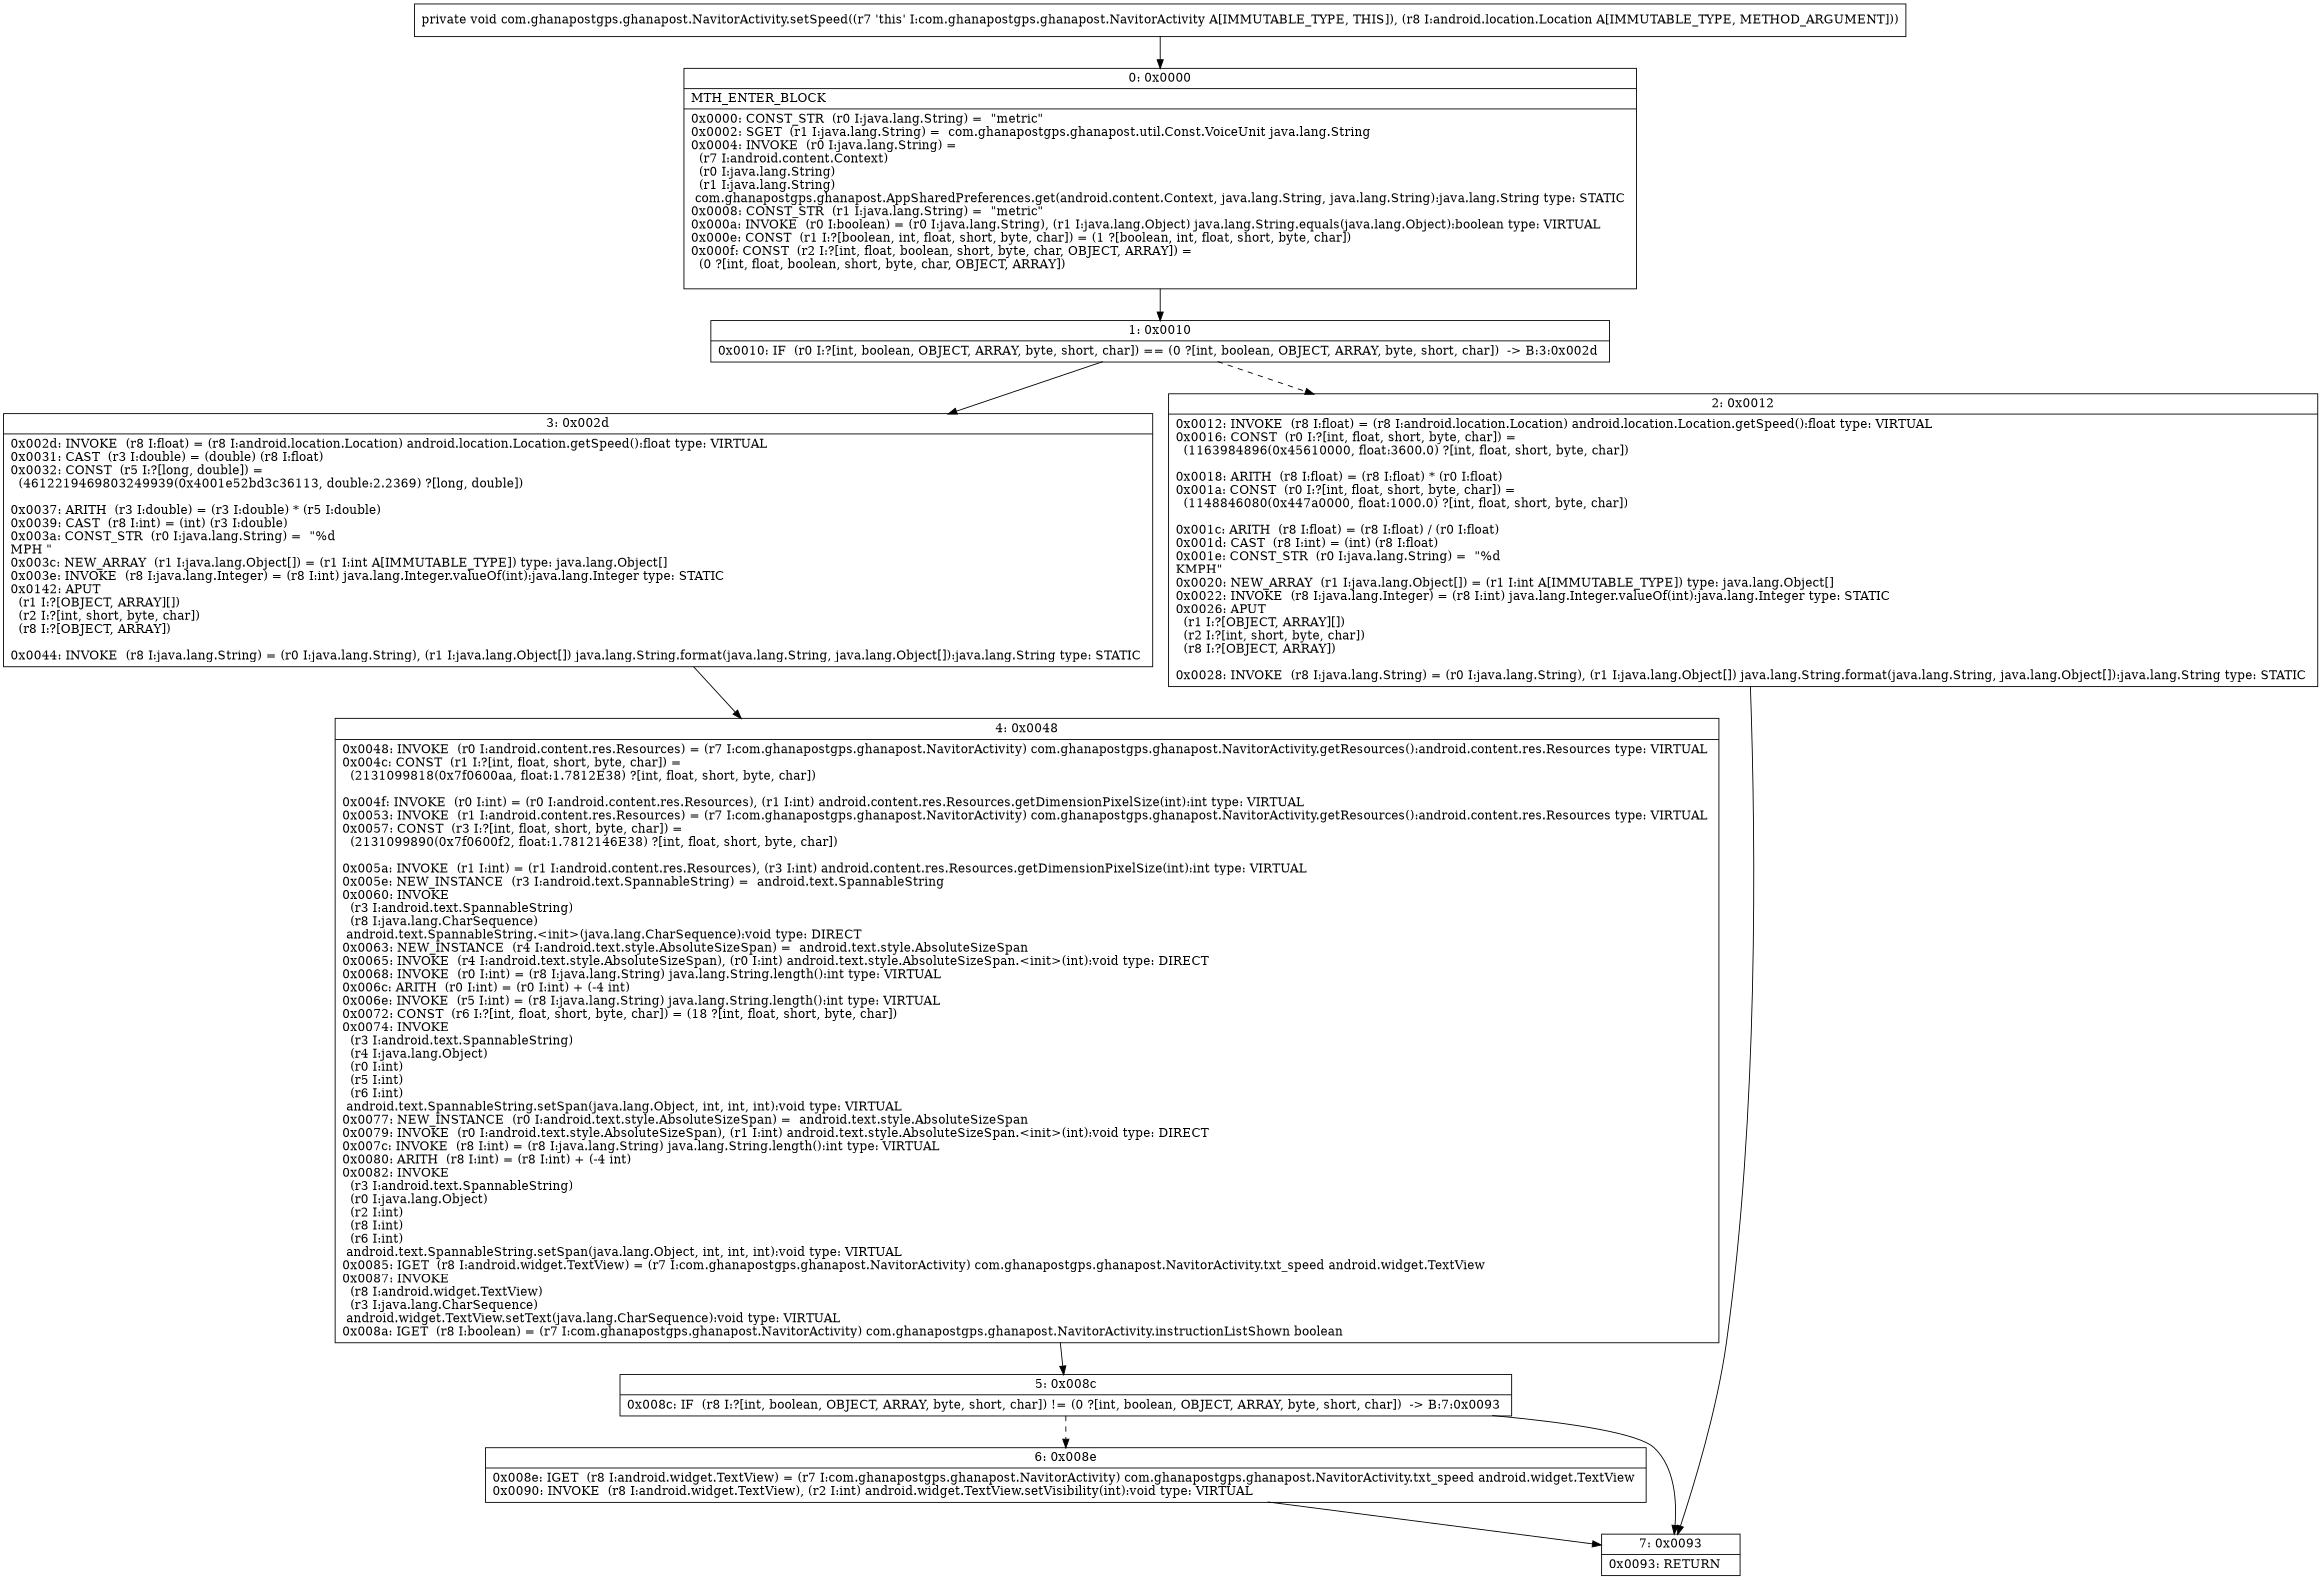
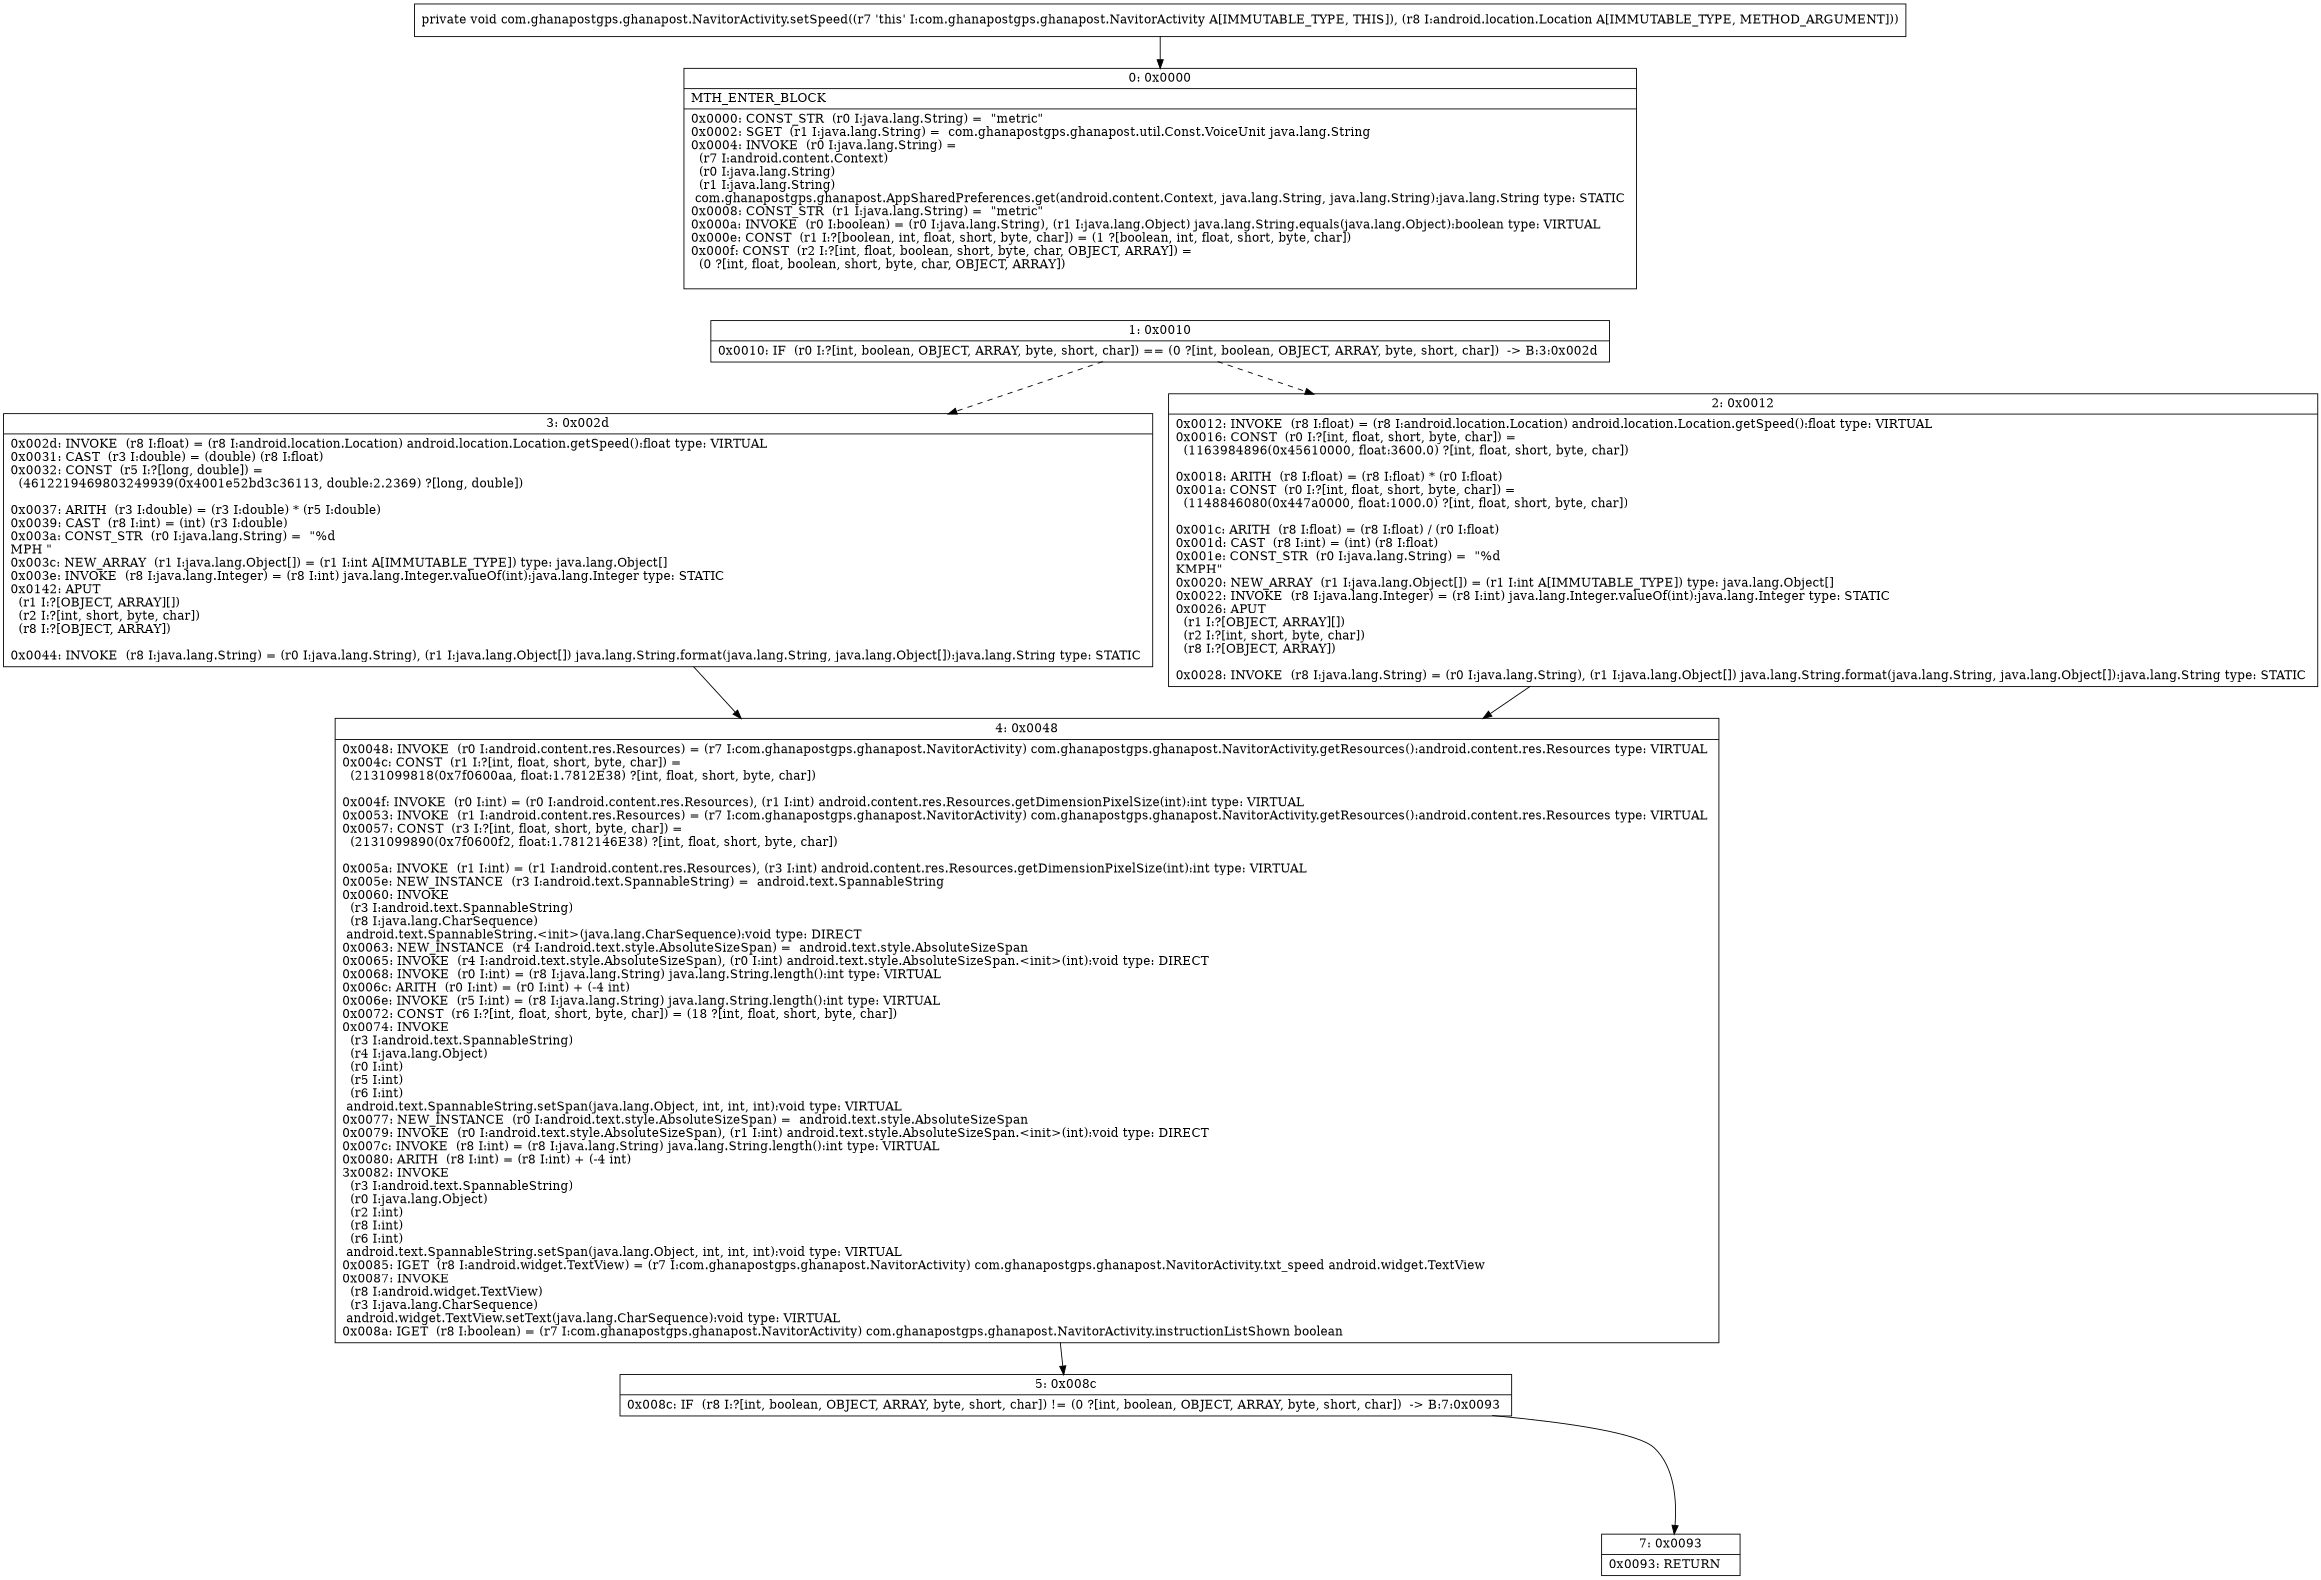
edge "0: 0x0000" -> "1: 0x0010": removed
edge "1: 0x0010" -> "3: 0x002d": style solid -> dashed
edge "2: 0x0012" -> "7: 0x0093": now "2: 0x0012" -> "4: 0x0048"
node "4: 0x0048": text "0x0082: INVOKE" -> "3x0082: INVOKE"
node "6: 0x008e": removed
